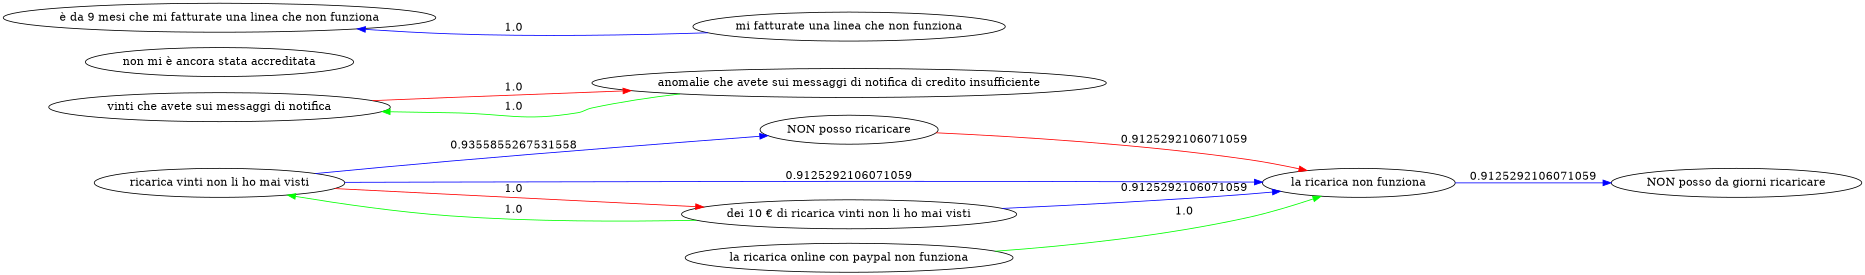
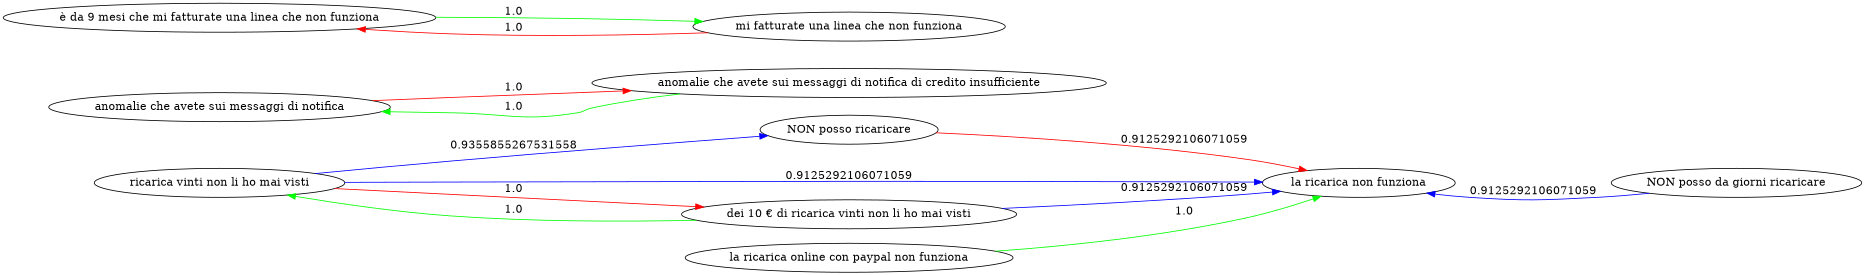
edge "è da 9 mesi che mi fatturate una linea che non funziona" -> "mi fatturate una linea che non funziona": added, label "1.0"
edge "mi fatturate una linea che non funziona" -> "è da 9 mesi che mi fatturate una linea che non funziona": color blue -> red
node "non mi è ancora stata accreditata": removed
node "vinti che avete sui messaggi di notifica": label "vinti che avete sui messaggi di notifica" -> "anomalie che avete sui messaggi di notifica"
edge "la ricarica non funziona" -> "NON posso da giorni ricaricare": reversed
